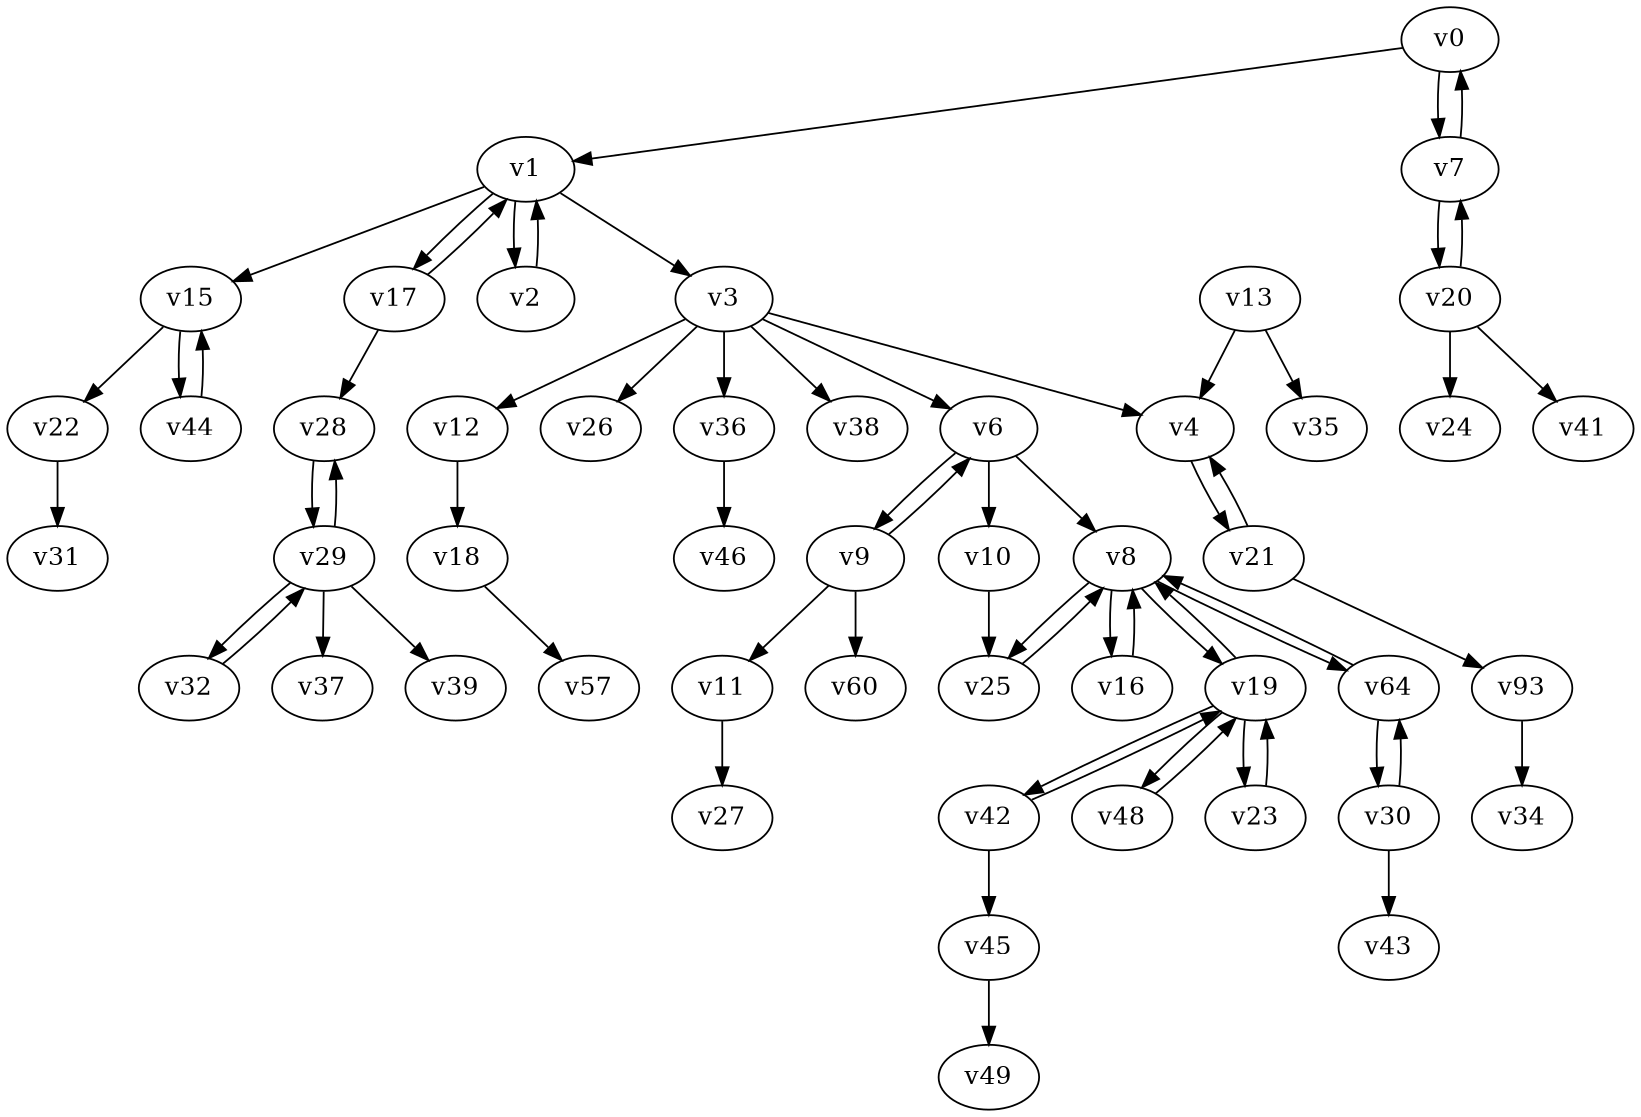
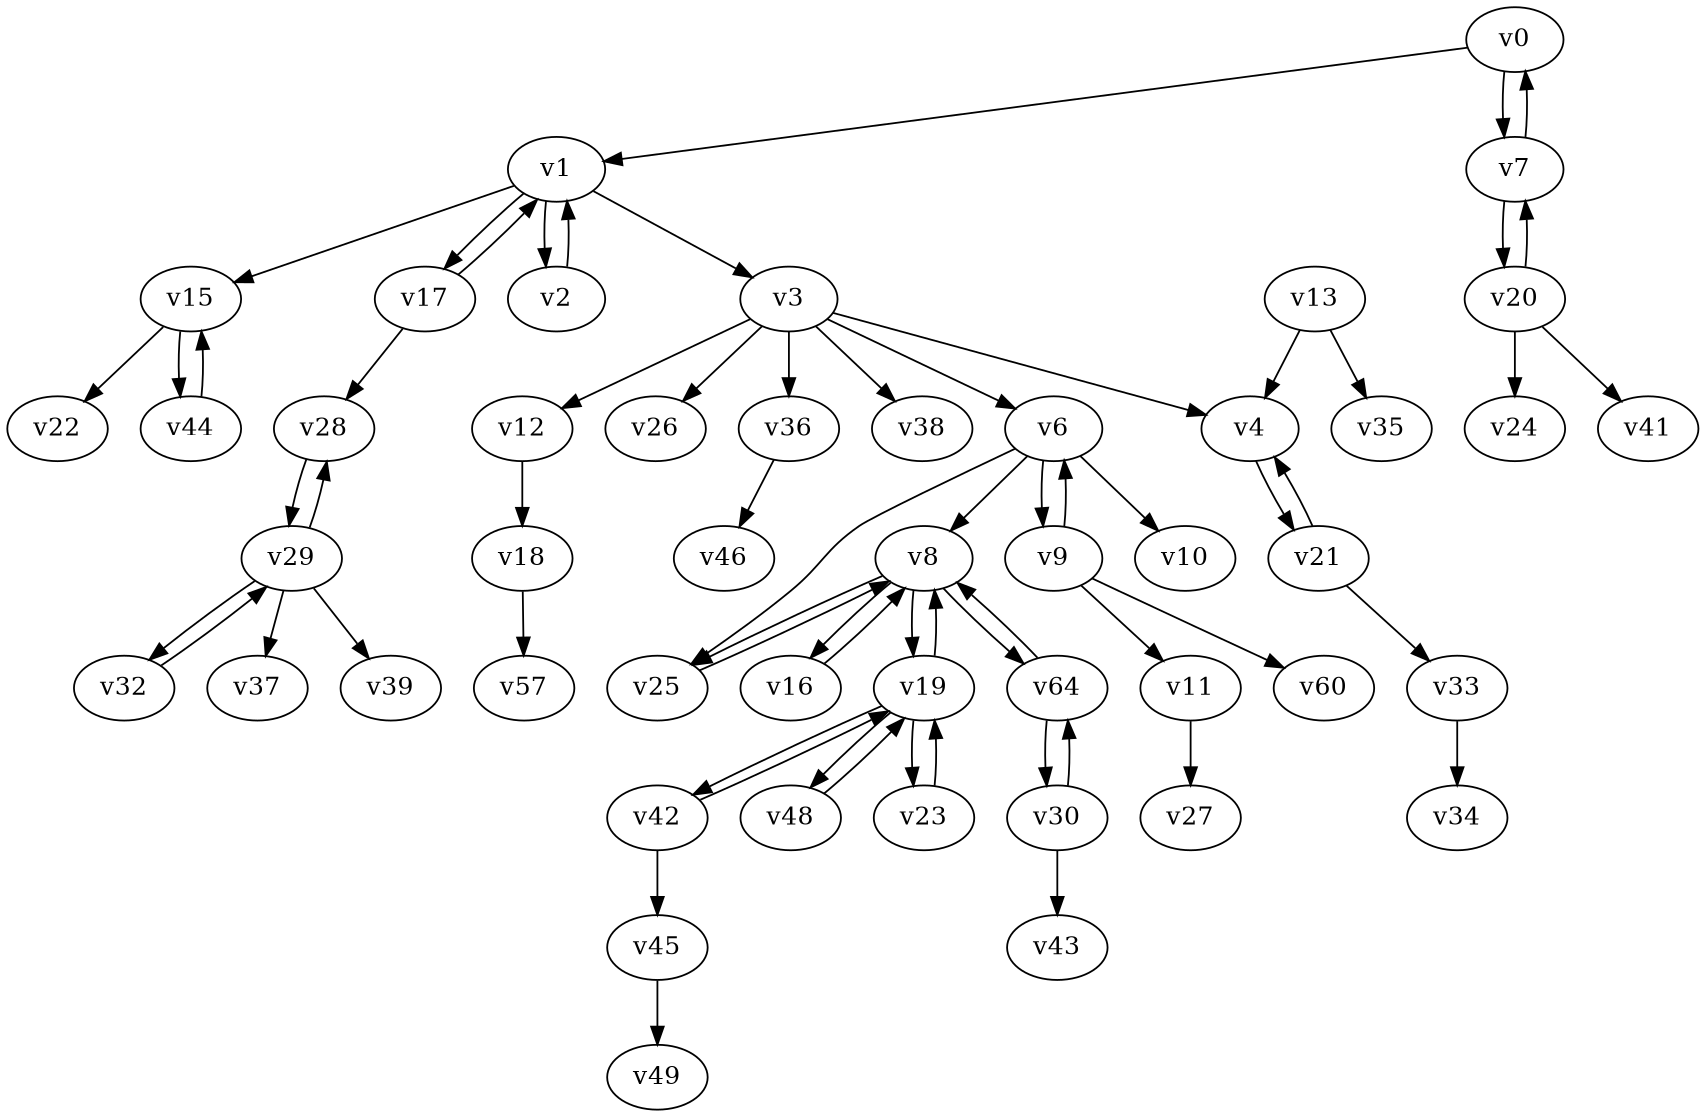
node "v31": removed
edge "v10" -> "v25": now "v6" -> "v25"
node "v93": label "v93" -> "v33"
